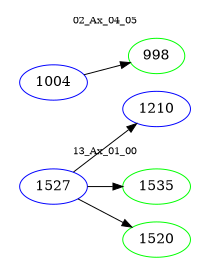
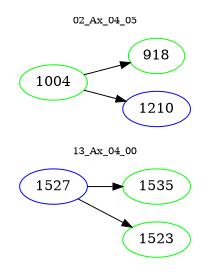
node "998": label "998" -> "918"
node "1004": color blue -> green
edge "1527" -> "1210": now "1004" -> "1210"
cluster "13_Ax_01_00": label "13_Ax_01_00" -> "13_Ax_04_00"
node "1520": label "1520" -> "1523"
